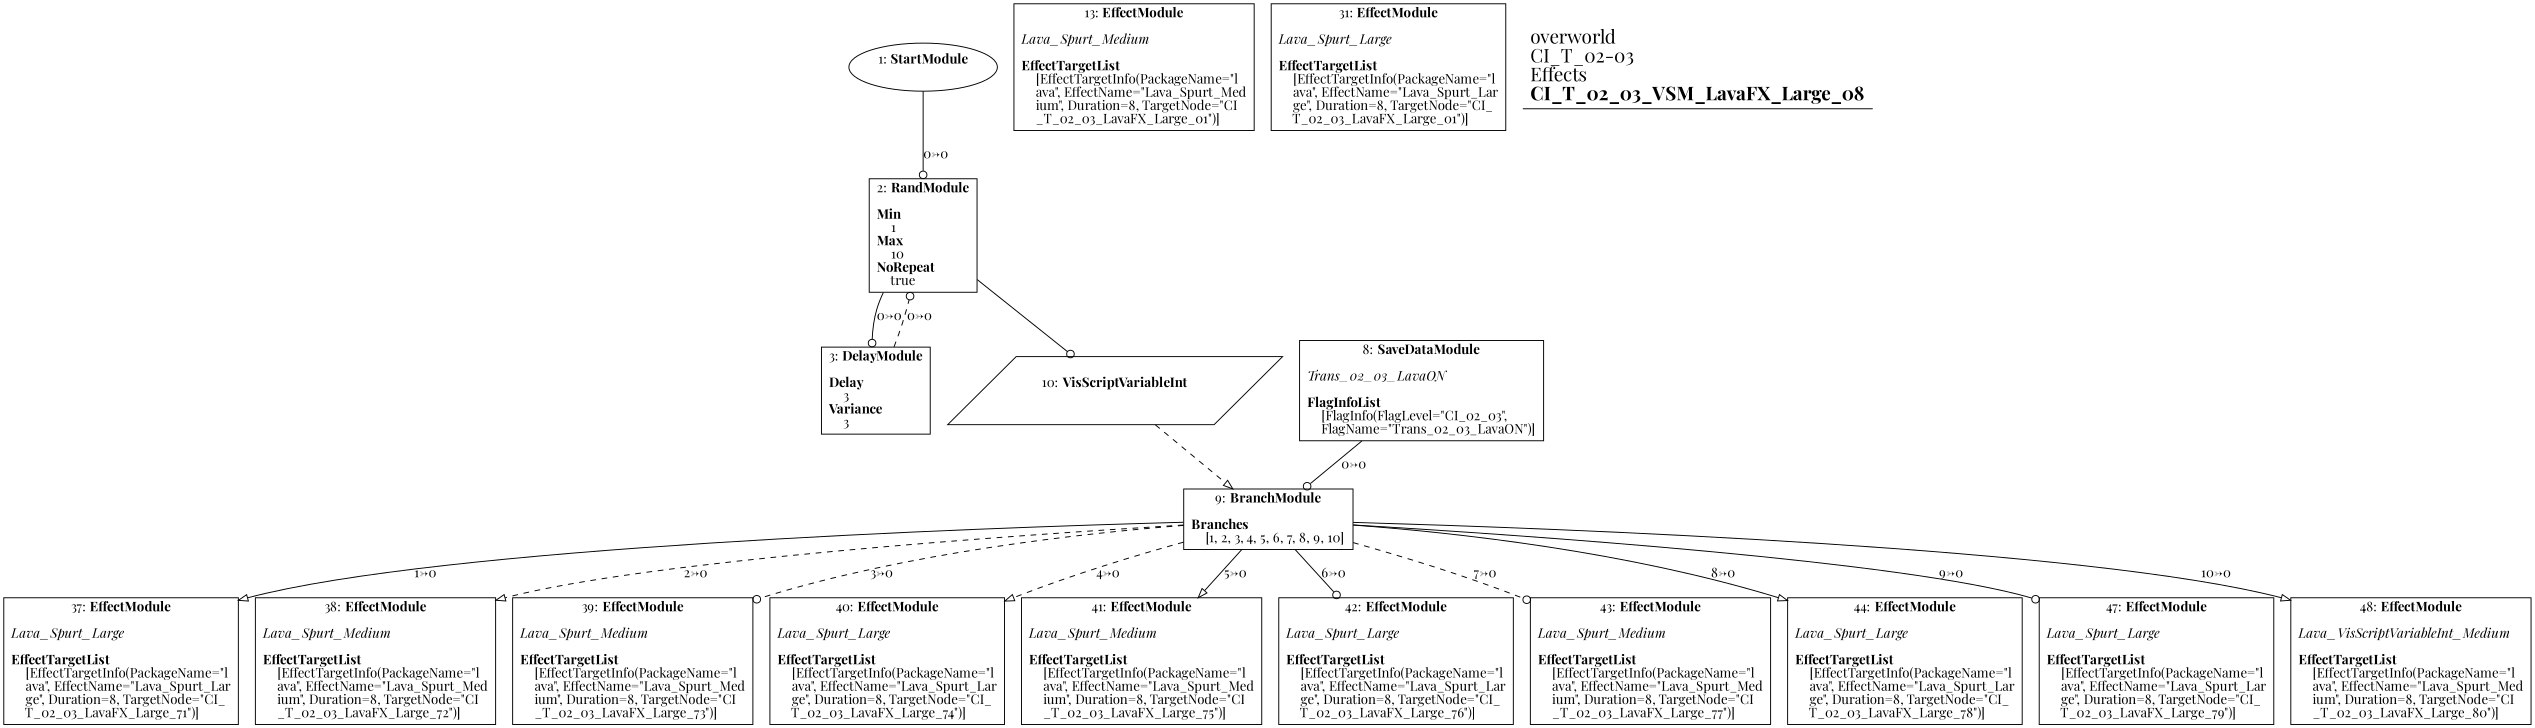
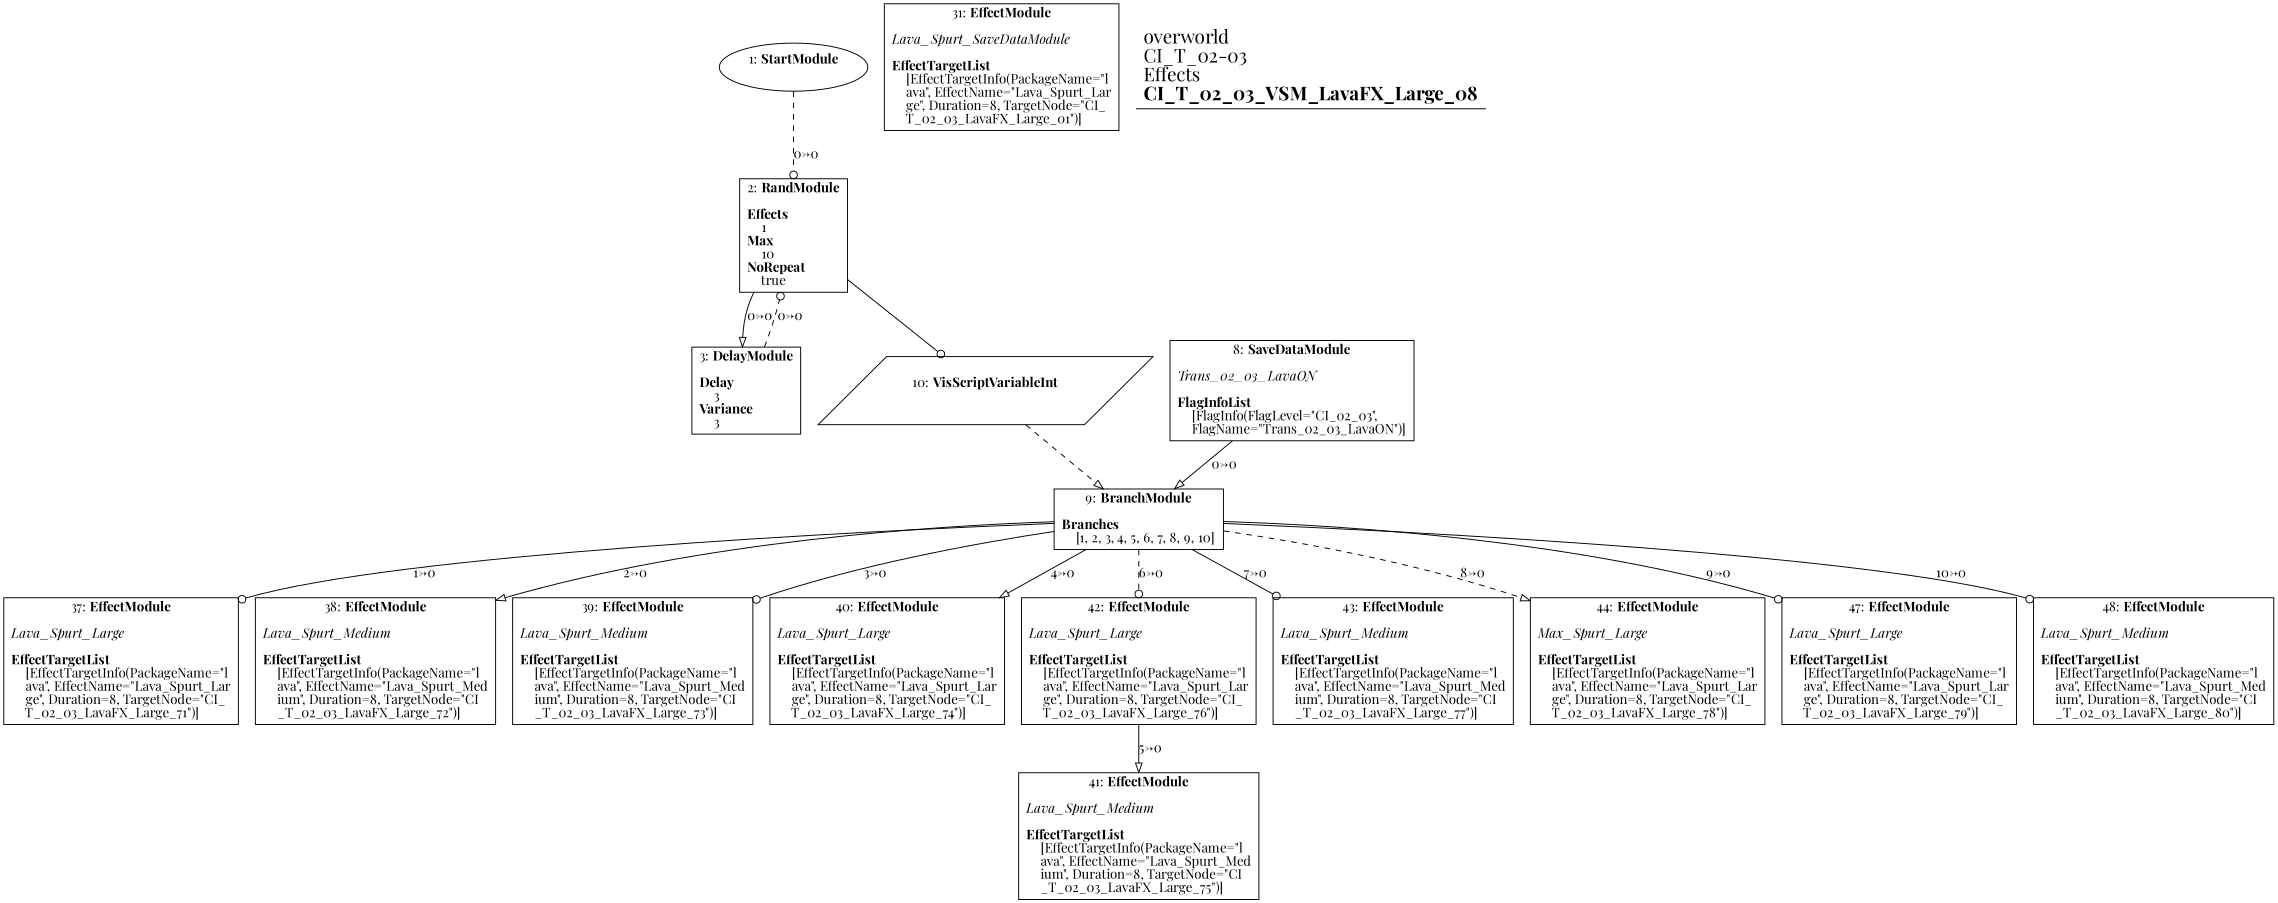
node "31:": text "Lava_Spurt_Large" -> "Lava_Spurt_SaveDataModule"
node "13:": removed
edge "1:" -> "2:": style solid -> dashed
node "2:": text "Min" -> "Effects"
edge "2:" -> "3:": arrowhead odot -> onormal
edge "8:" -> "9:": arrowhead odot -> onormal
edge "9:" -> "37:": arrowhead onormal -> odot
edge "9:" -> "48:": arrowhead onormal -> odot
edge "9:" -> "44:": style solid -> dashed
edge "9:" -> "38:": style dashed -> solid
edge "9:" -> "39:": style dashed -> solid
edge "9:" -> "40:": style dashed -> solid
edge "9:" -> "43:": style dashed -> solid
edge "9:" -> "41:": now "42:" -> "41:"
edge "9:" -> "42:": style solid -> dashed
node "44:": text "Lava_Spurt_Large" -> "Max_Spurt_Large"
node "48:": text "Lava_VisScriptVariableInt_Medium" -> "Lava_Spurt_Medium"
